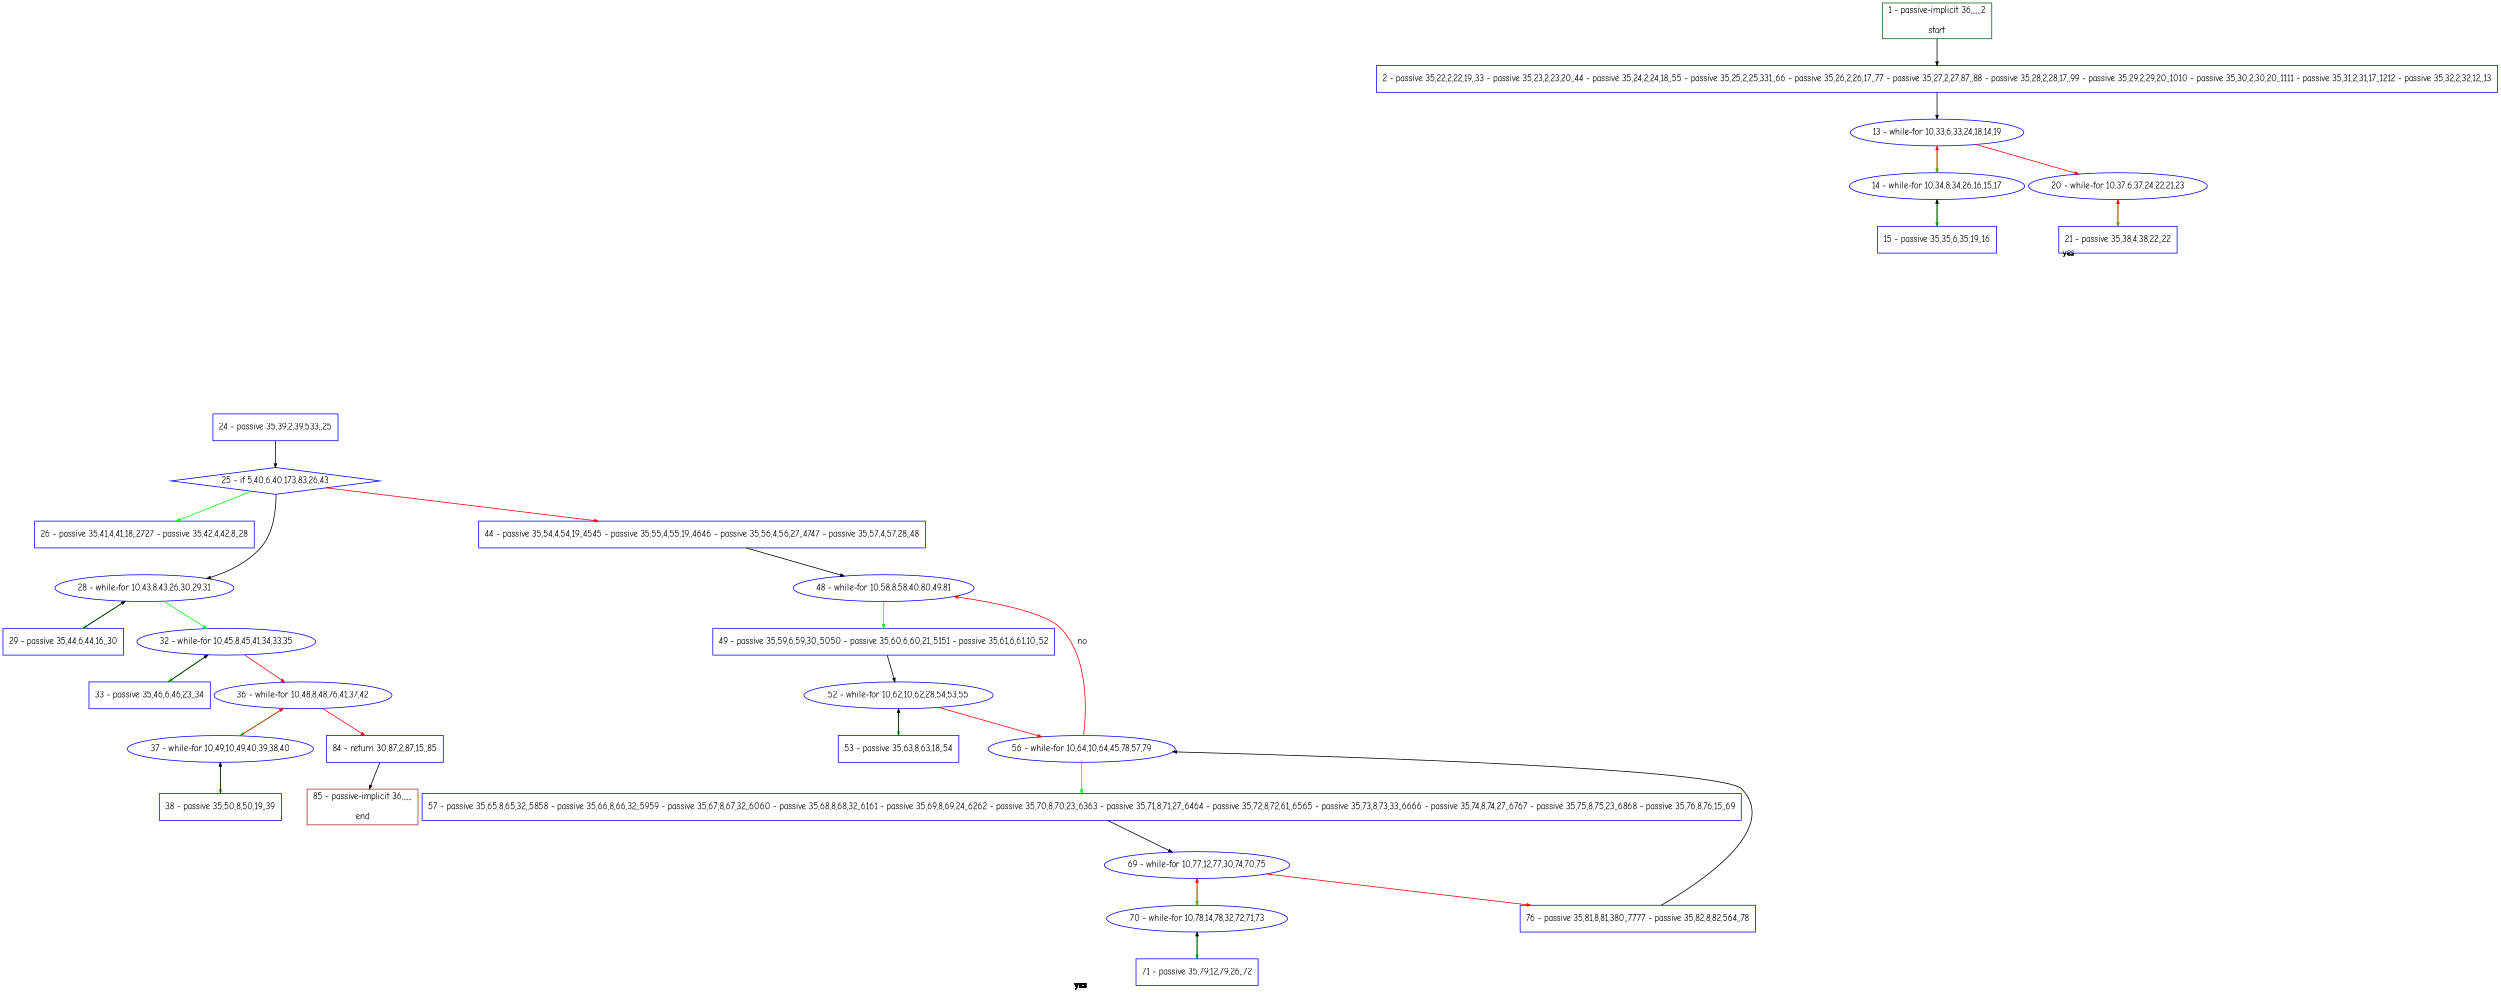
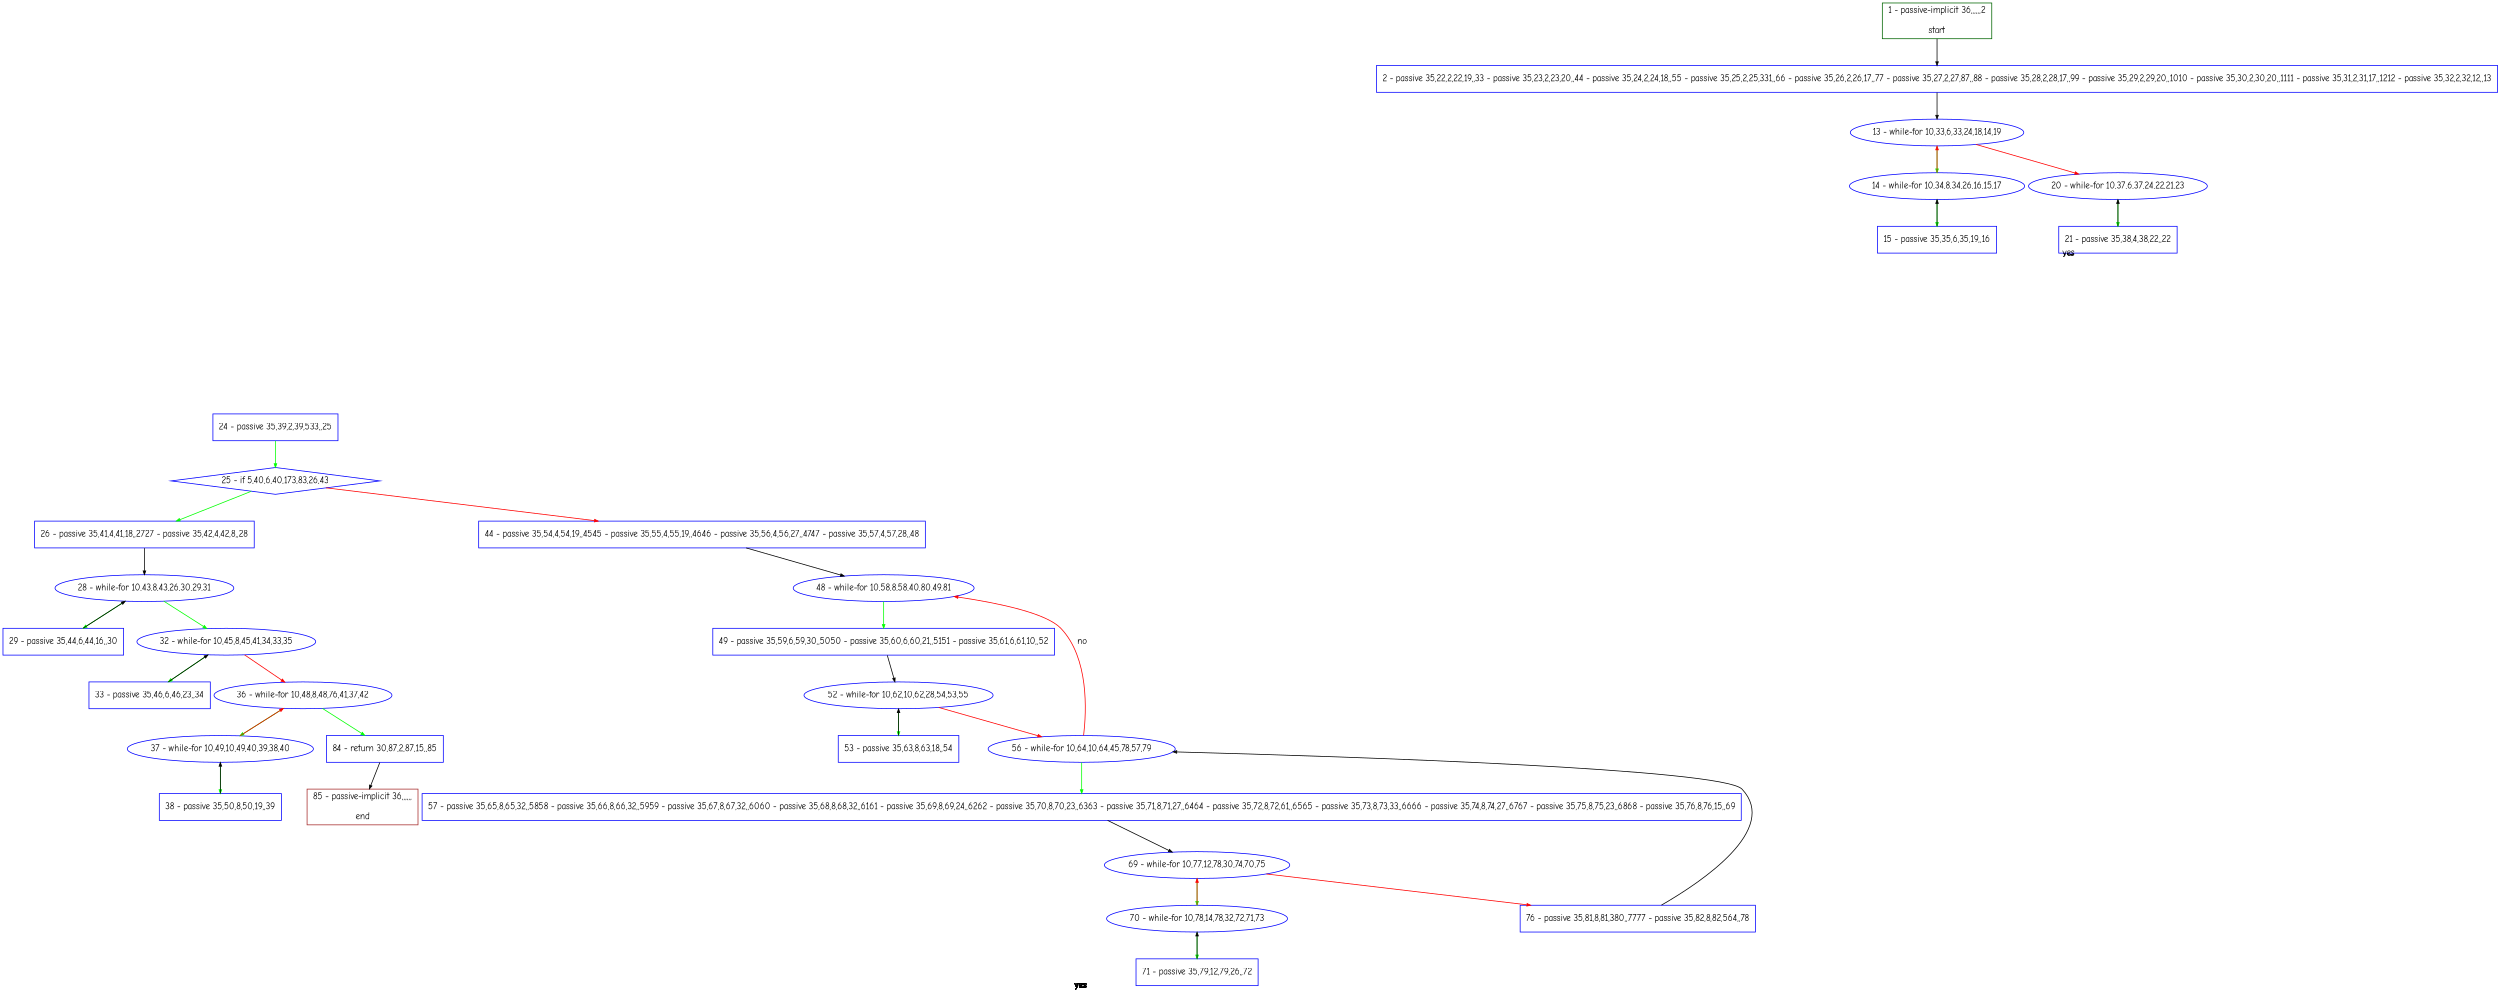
edge "21 - passive 35,38,4,38,22,,22" -> "20 - while-for 10,37,6,37,24,22,21,23": color #ff0000 -> #000000
edge "24 - passive 35,39,2,39,533,,25" -> "25 - if 5,40,6,40,173,83,26,43": color #000000 -> #00ff00
edge "25 - if 5,40,6,40,173,83,26,43" -> "28 - while-for 10,43,8,43,26,30,29,31": now "26 - passive 35,41,4,41,18,,2727 - passive 35,42,4,42,8,,28" -> "28 - while-for 10,43,8,43,26,30,29,31"
edge "36 - while-for 10,48,8,48,76,41,37,42" -> "84 - return 30,87,2,87,15,,85": color #ff0000 -> #00ff00
node "69 - while-for 10,77,12,77,30,74,70,75": label "69 - while-for 10,77,12,77,30,74,70,75" -> "69 - while-for 10,77,12,78,30,74,70,75"
